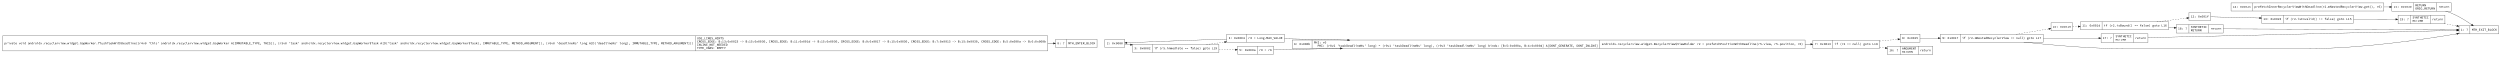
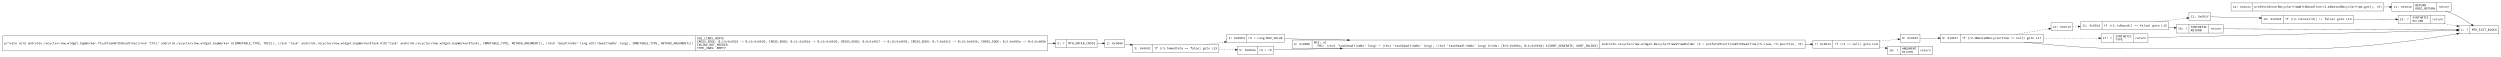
edge "9: 0x0017" -> "17: ?": style solid -> dashed
node "17: ?": text "RETURN" -> "TYPE"
edge "4: 0x0004" -> "2: 0x0000": now "0: ?" -> "2: 0x0000"
node "0: ?": text "MTH_ENTER_BLOCK" -> "MTH_ENTER_CROSS"
